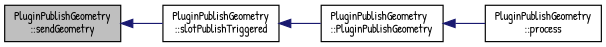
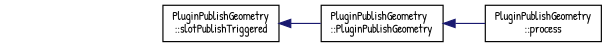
node "PluginPublishGeometry ::sendGeometry": removed
